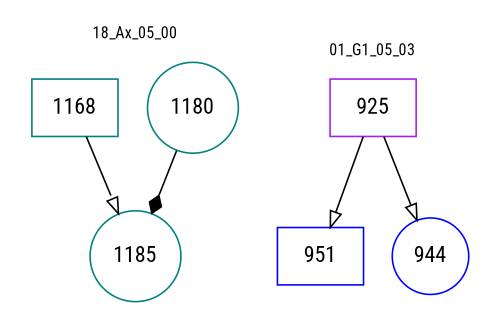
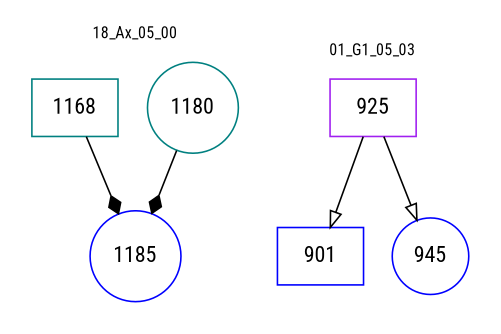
edge "1168" -> "1185": arrowhead onormal -> diamond
node "1185": color teal -> blue
node "951": label "951" -> "901"
node "944": label "944" -> "945"
